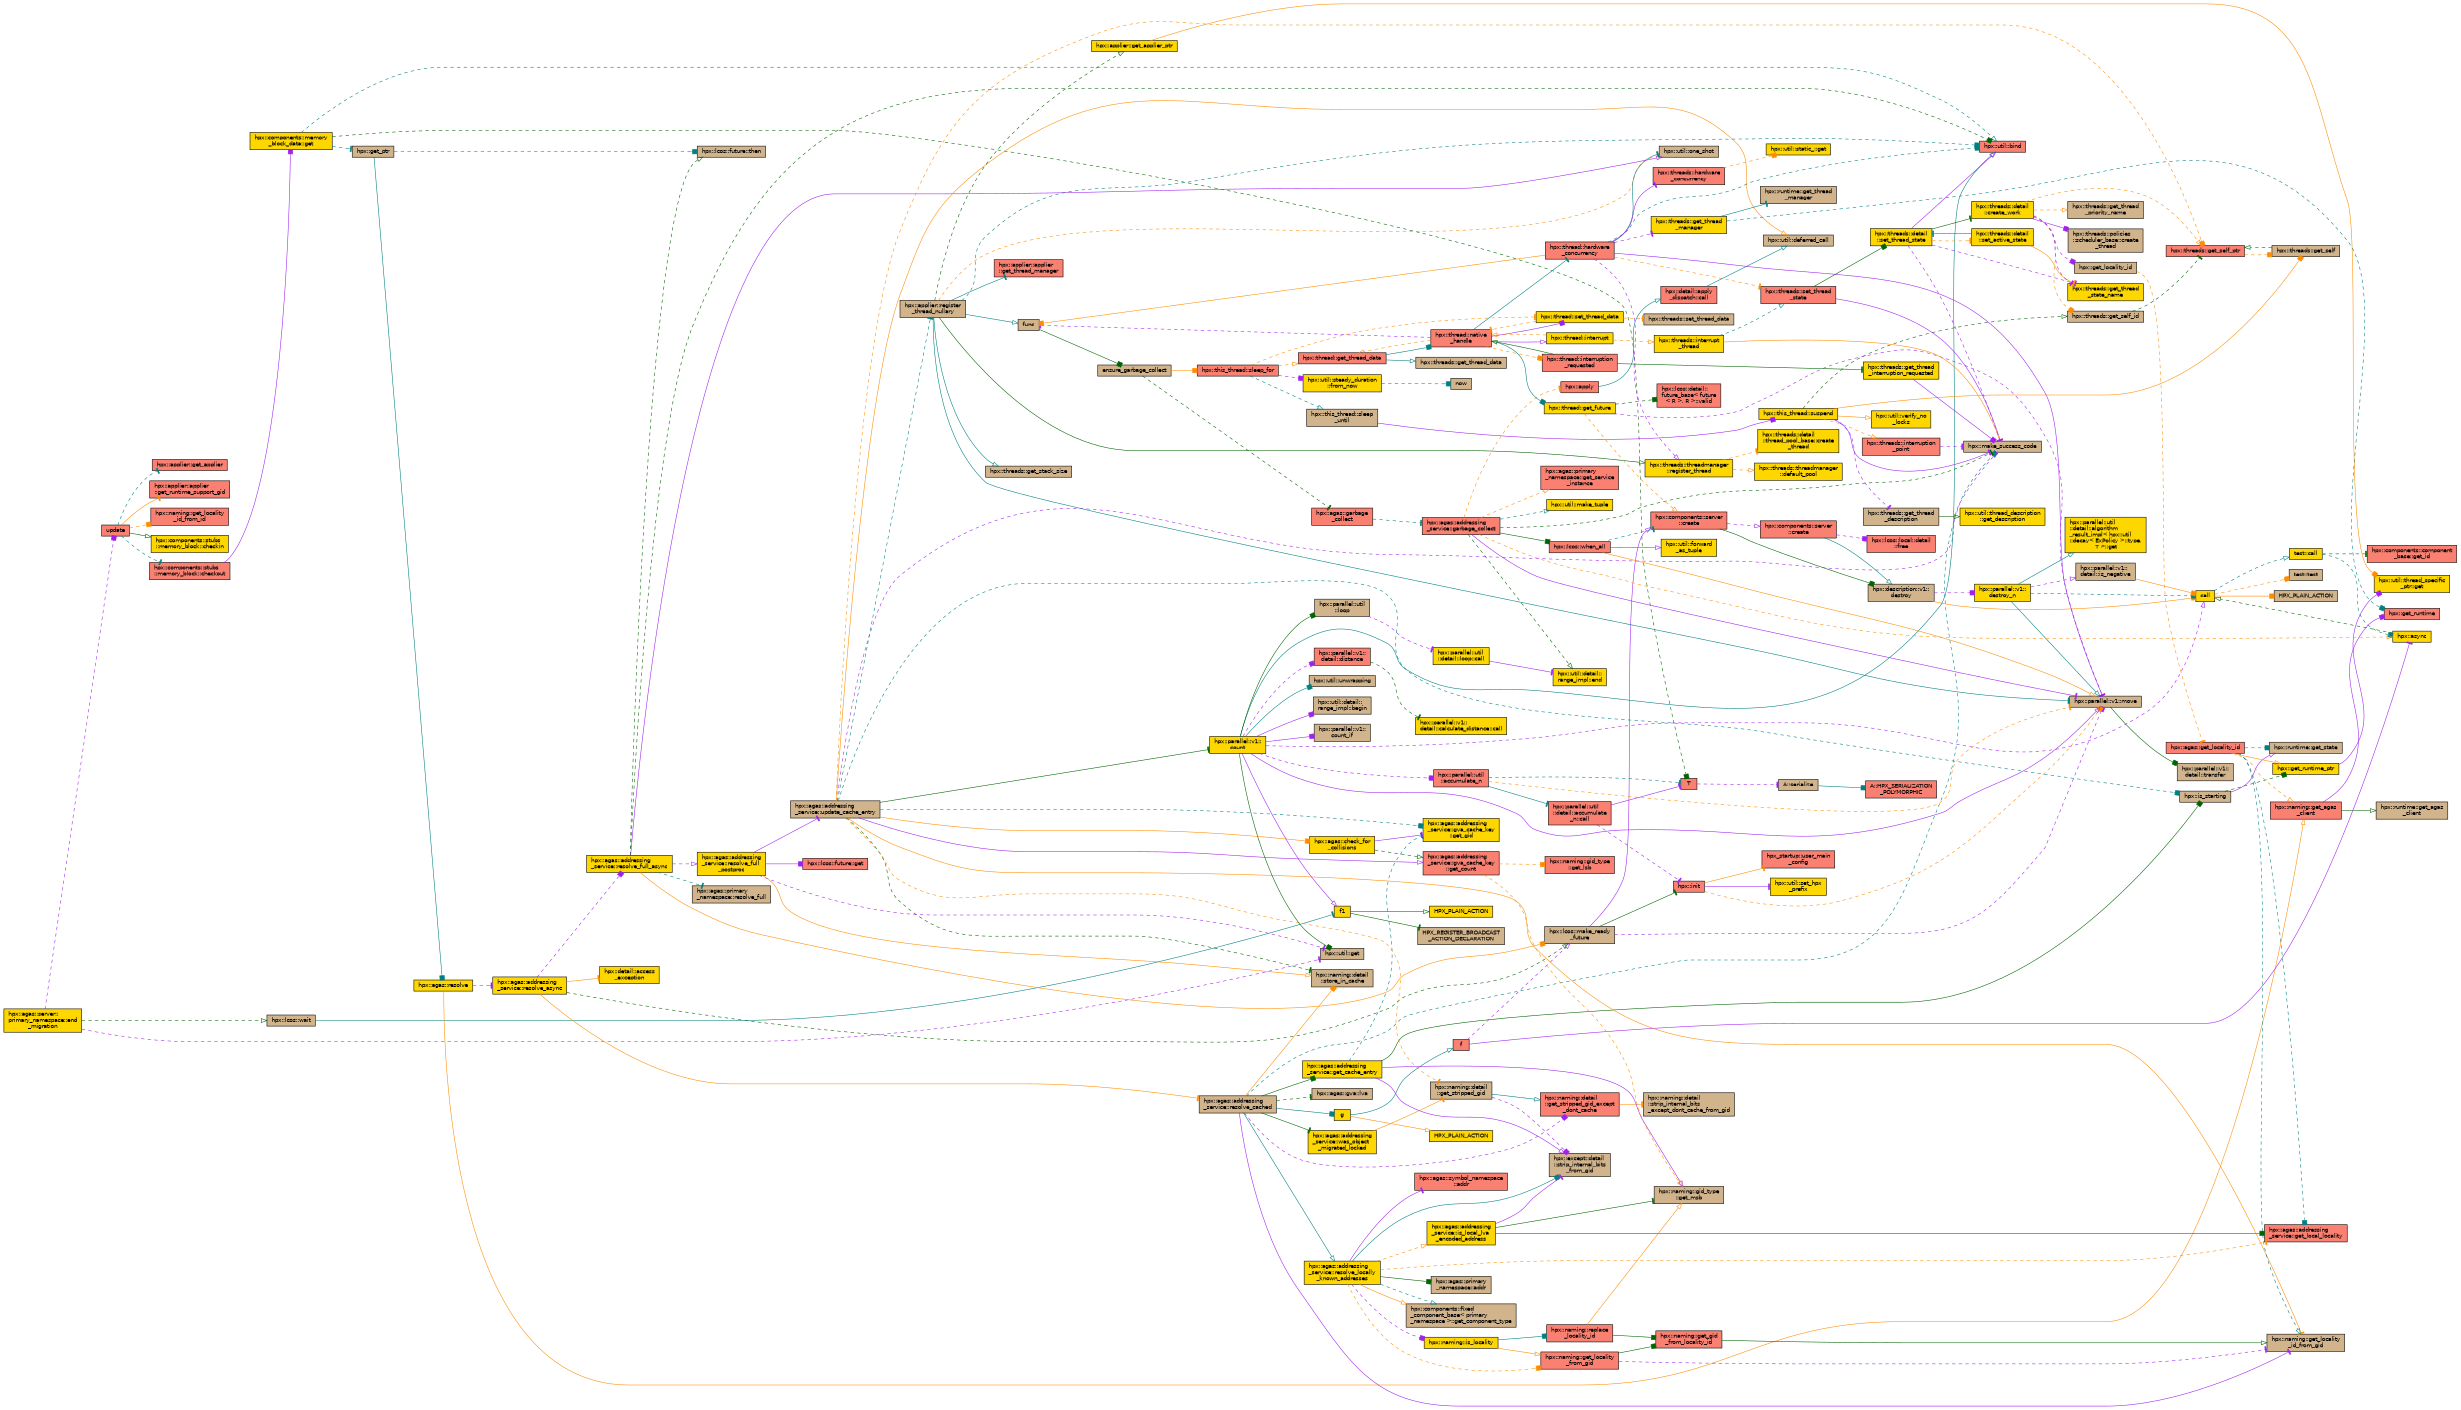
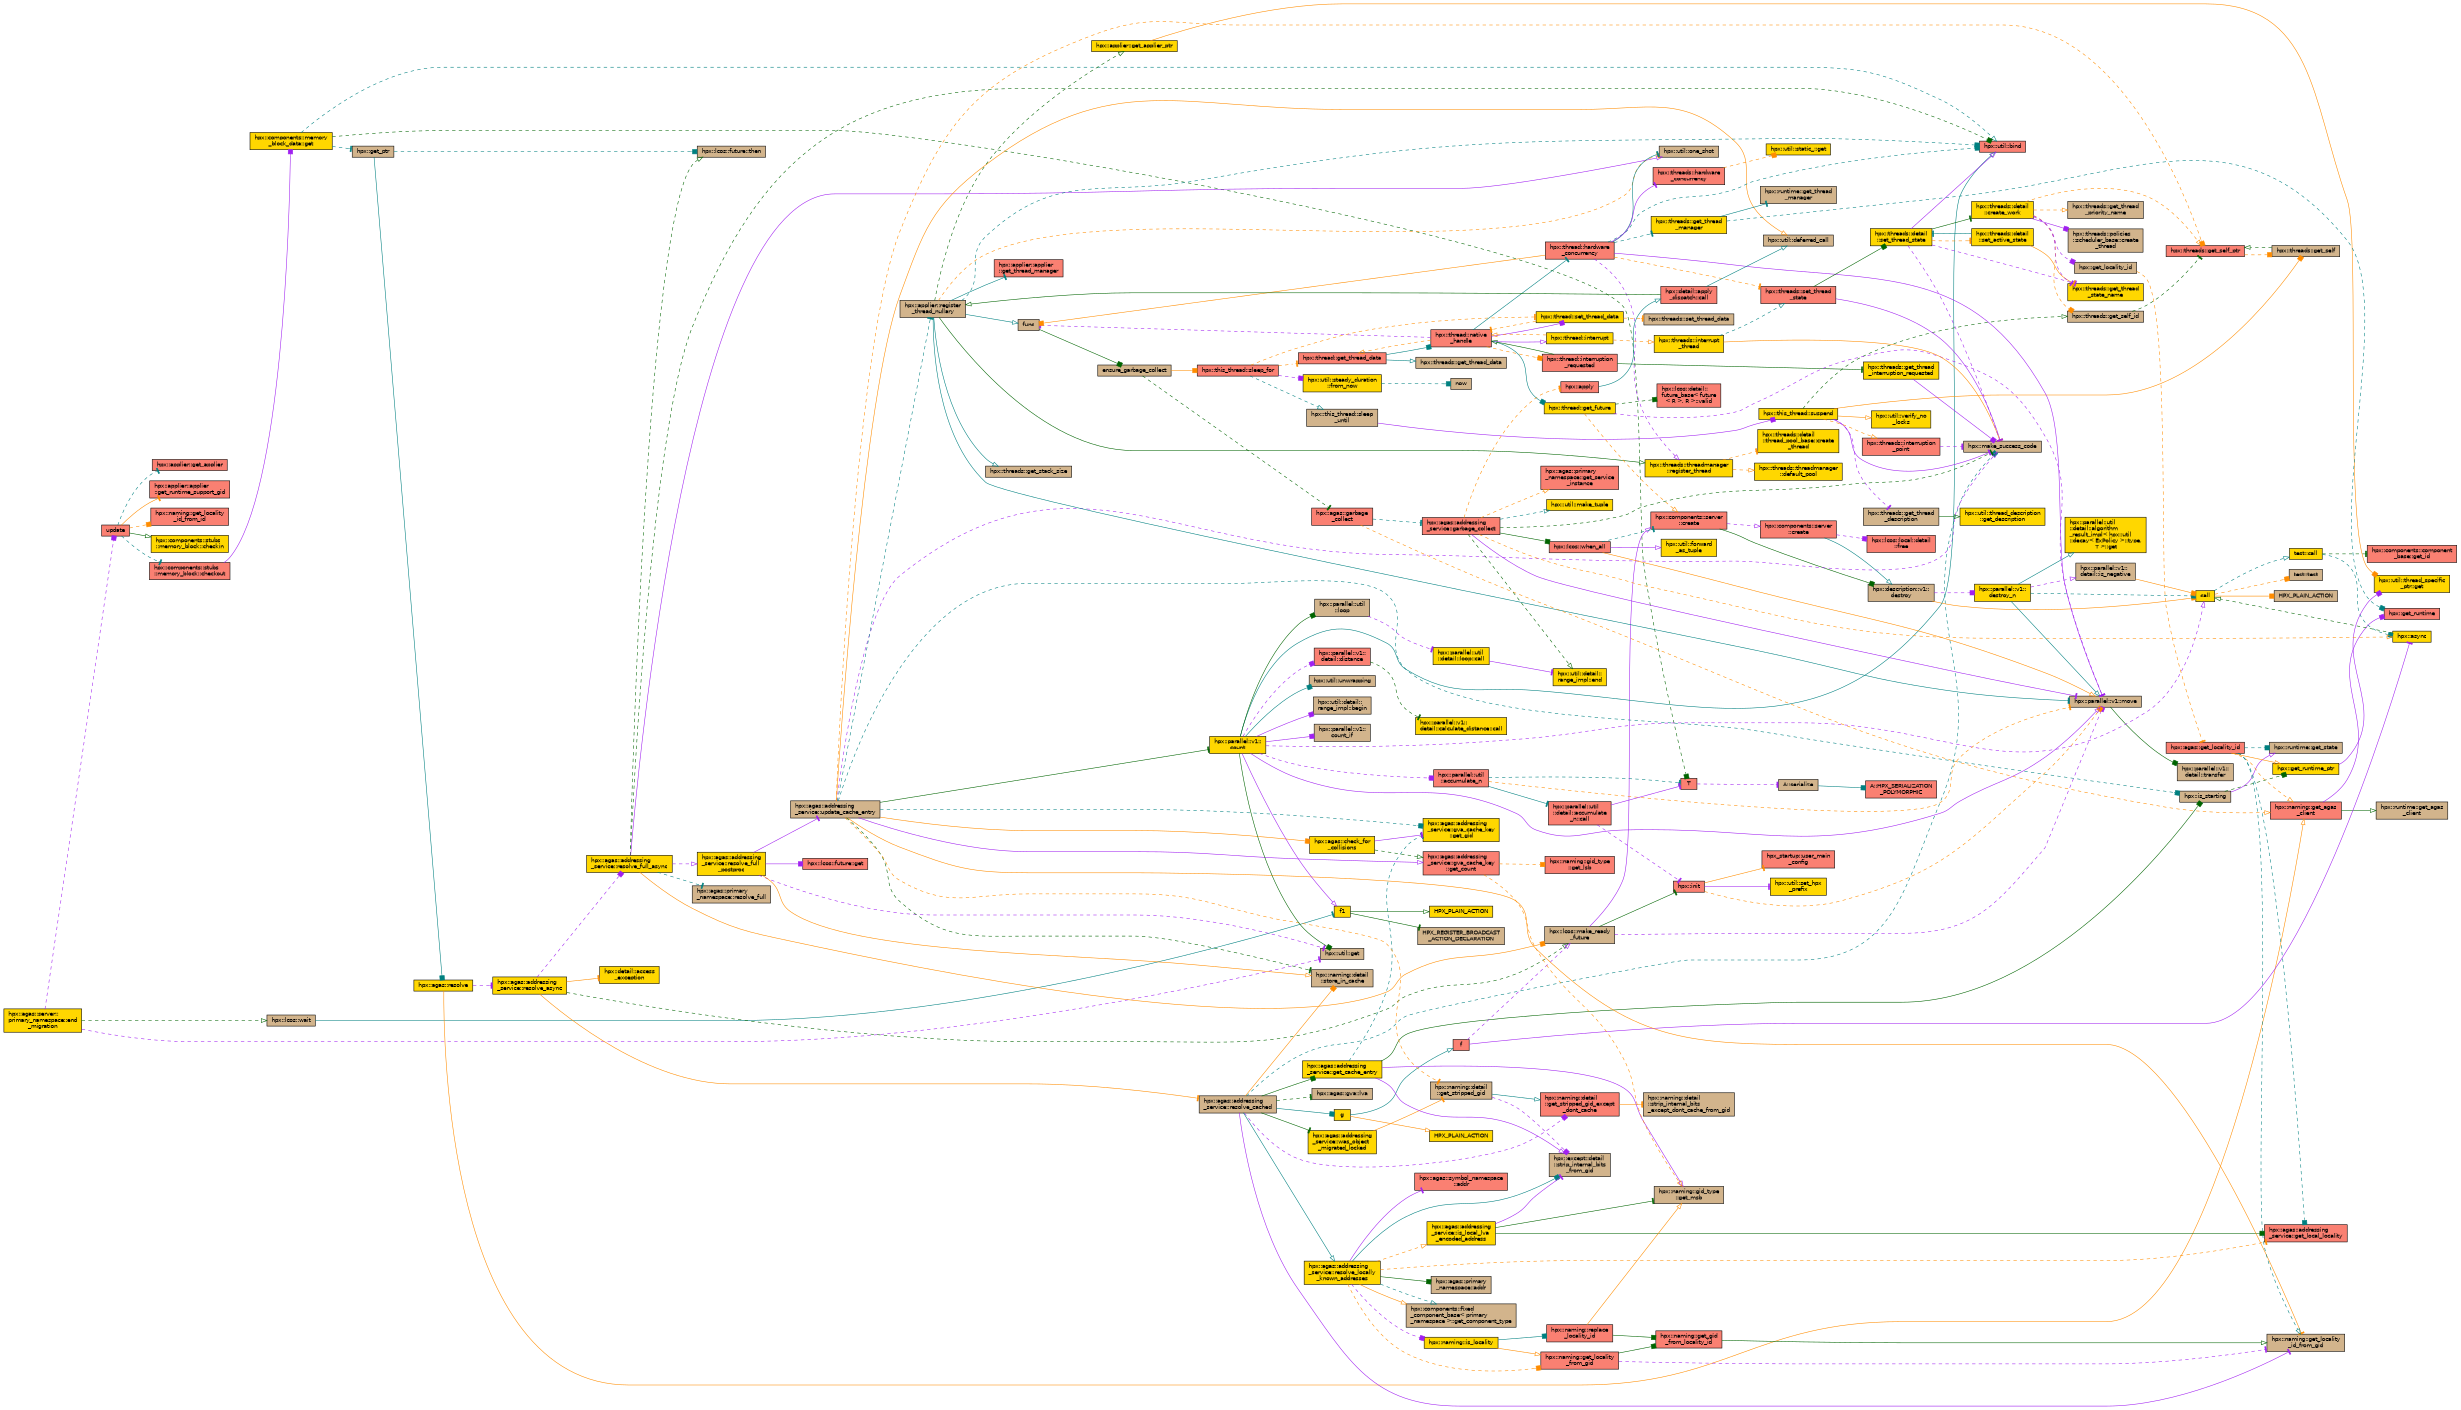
edge "hpx::thread::hardware _concurrency" -> "hpx::threads::get_thread _manager": color purple -> teal
edge "hpx::detail::apply _dispatch::call" -> "hpx::applier::register _thread_nullary": added
edge "hpx::this_thread::sleep_for" -> "hpx::thread::get_thread_data": arrowhead onormal -> tee
edge "hpx::agas::garbage _collect" -> "hpx::naming::get_agas _client": added
